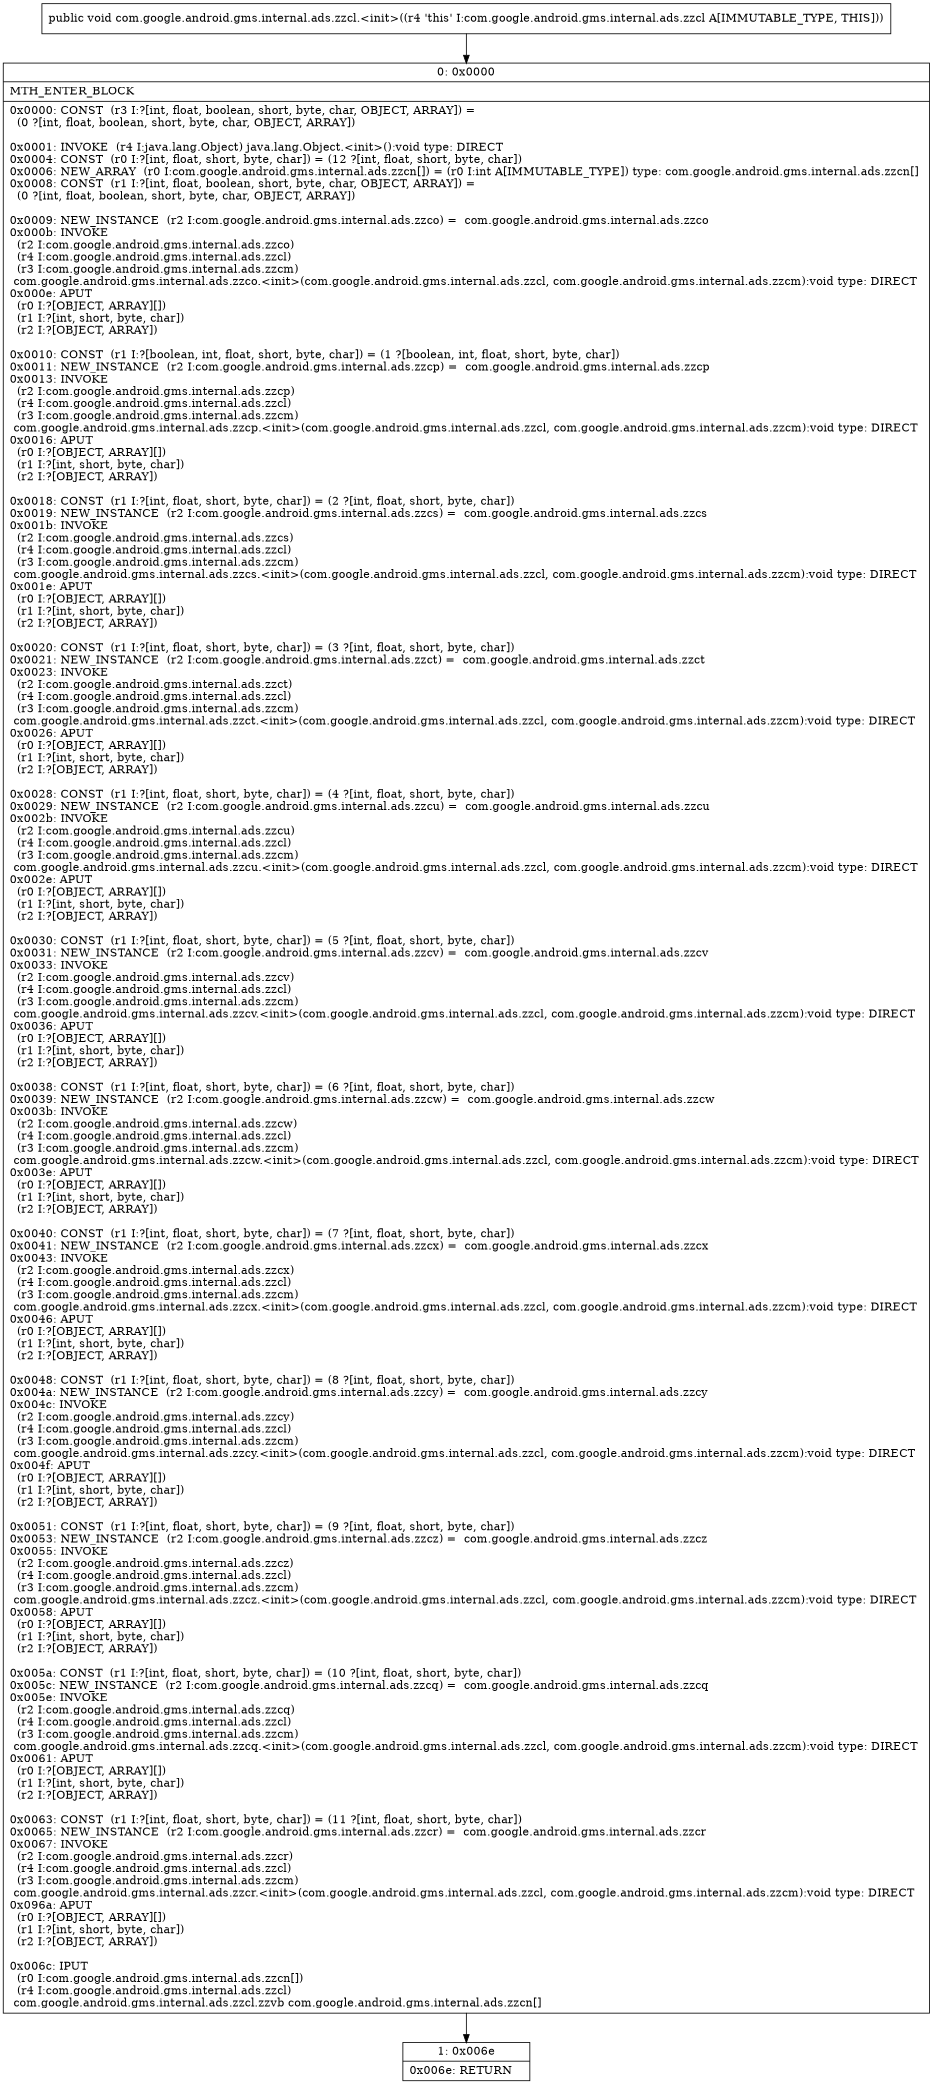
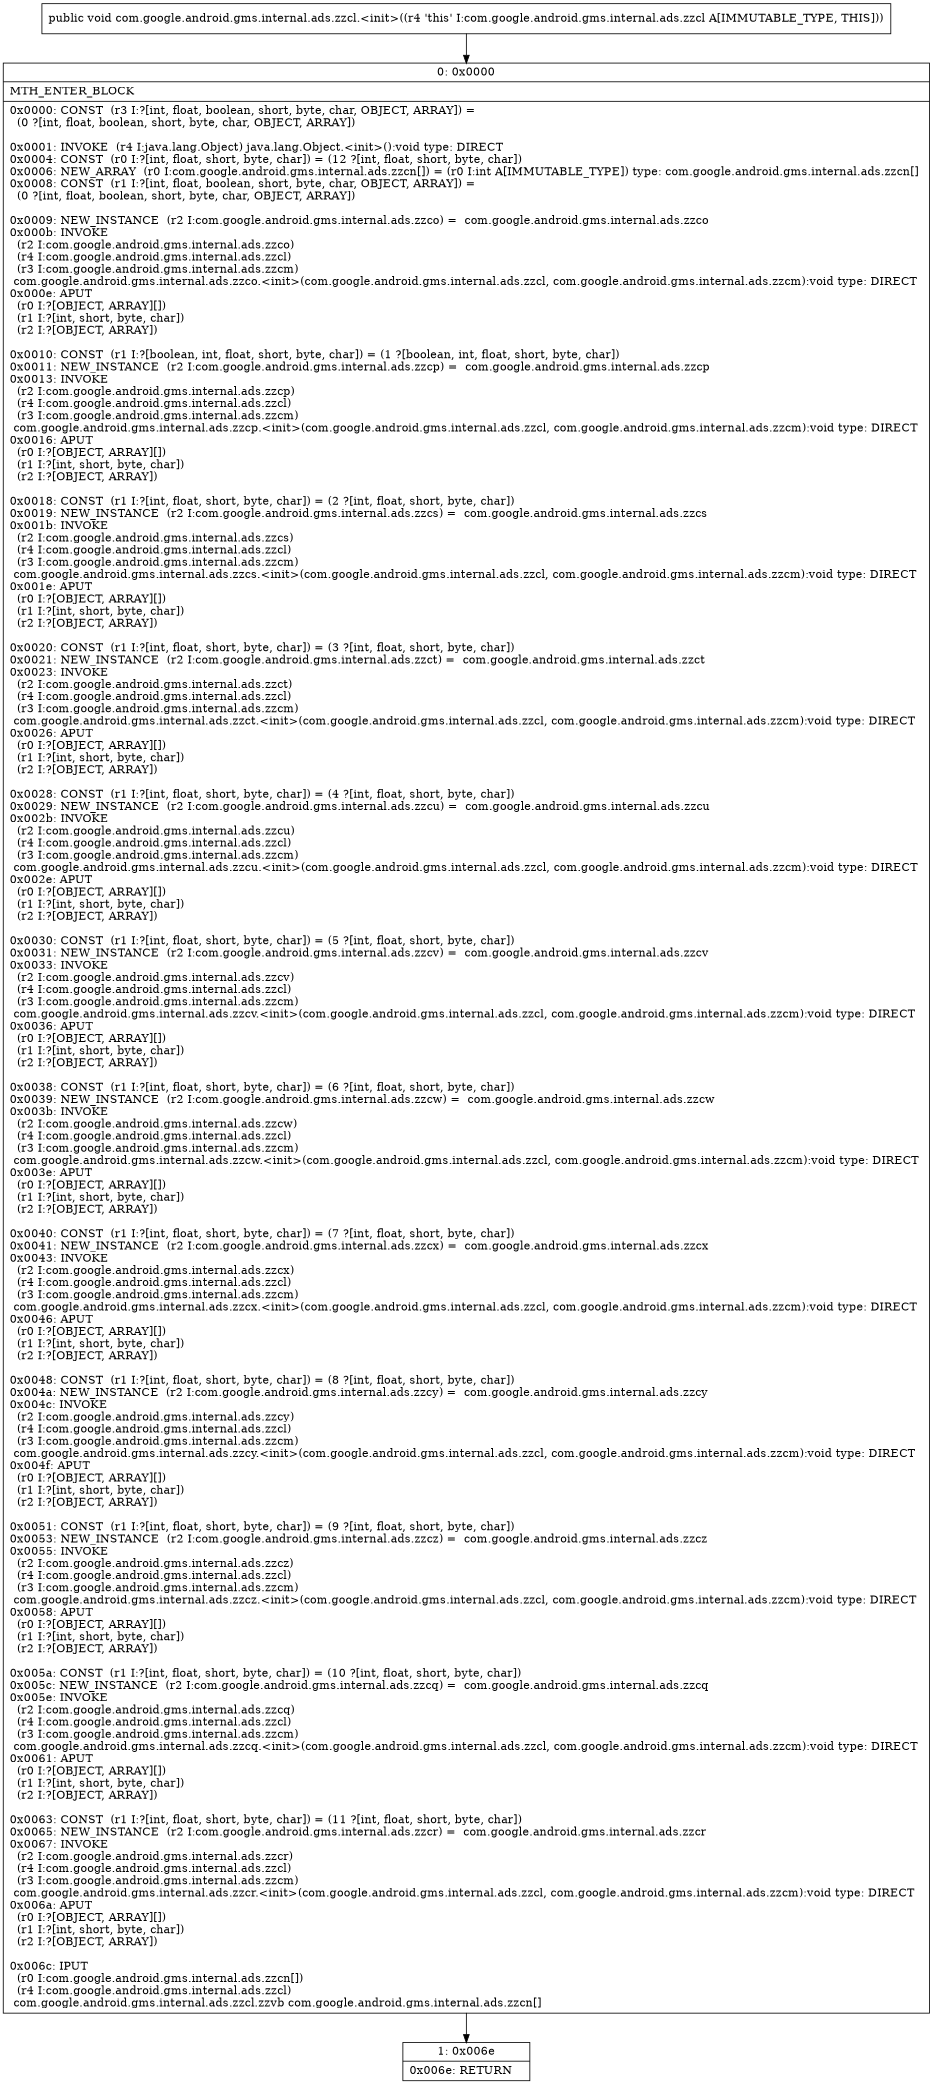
node "0: 0x0000": text "0x096a: APUT" -> "0x006a: APUT"
